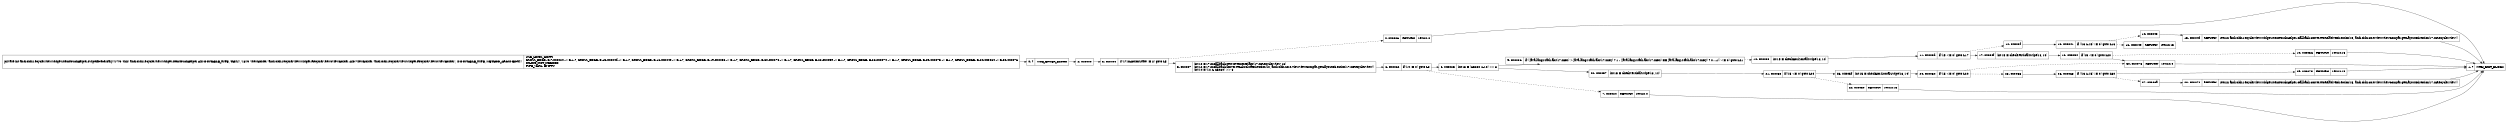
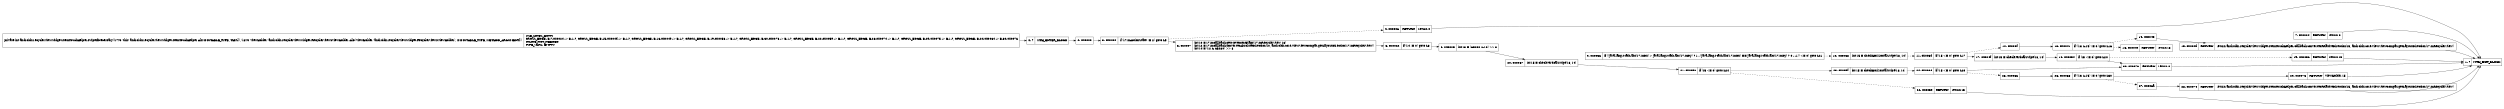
edge "10: 0x0038" -> "11: 0x003d": style solid -> dashed
edge "8: 0x0025" -> "9: 0x0036": removed
edge "24: 0x0064" -> "30: 0x0076": style dashed -> solid
node "29: 0x0075": text "return r5" -> "viewHolder r5"
edge "6: 0x0022" -> "7: 0x0024": removed
